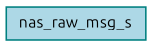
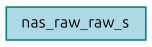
node "nas_raw_msg_s": label "nas_raw_msg_s" -> "nas_raw_raw_s"
